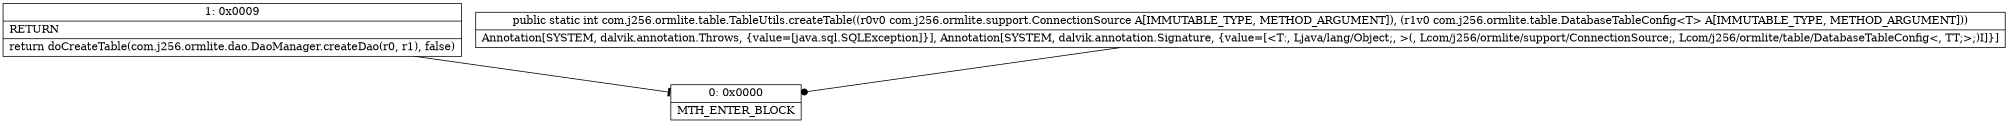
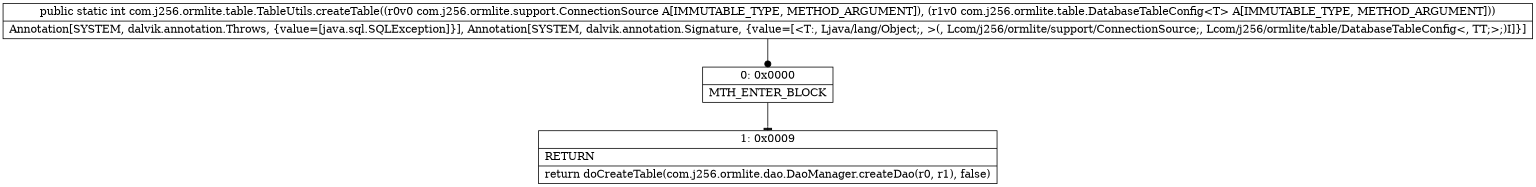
edge "1: 0x0009" -> "0: 0x0000": reversed
